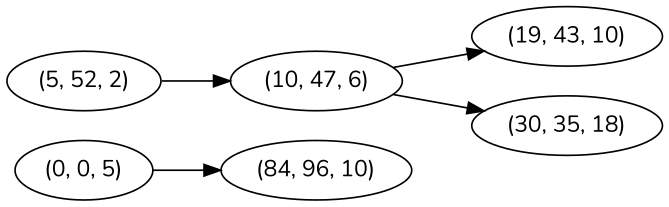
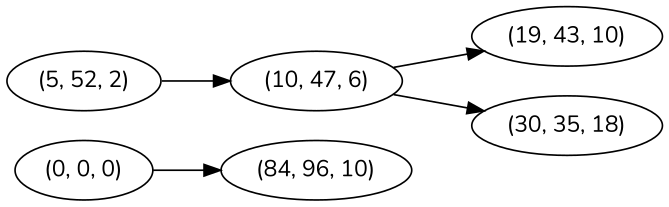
node "(0, 0, 5)": label "(0, 0, 5)" -> "(0, 0, 0)"
